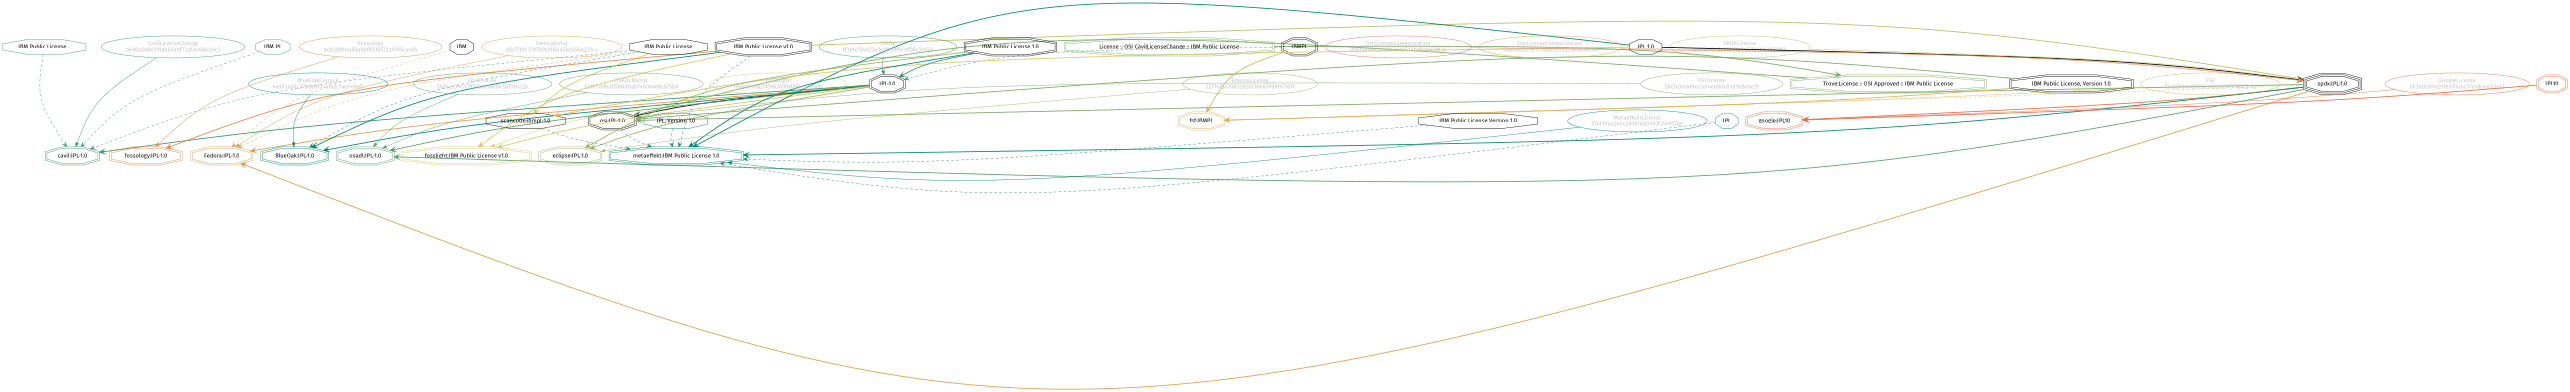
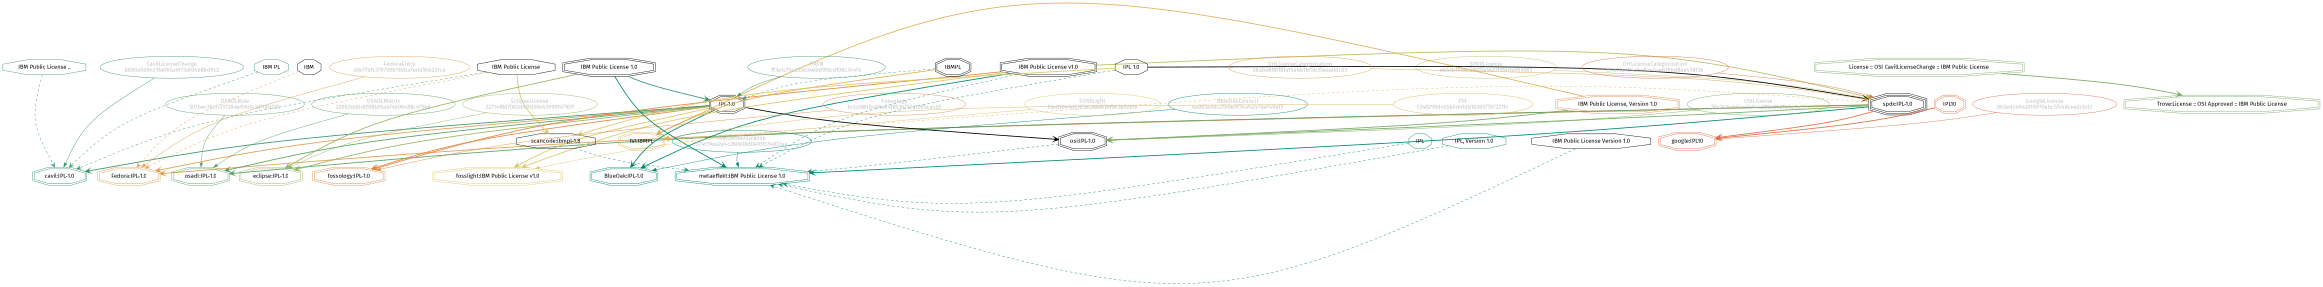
edge "IPL 1.0" -> "metaeffekt:IBM Public License 1.0": style bold -> dashed
edge "Trove:License :: OSI Approved :: IBM Public License" -> "osi:IPL-1.0": removed
edge "IBM Public License" -> "BlueOak:IPL-1.0": removed
node "IBM Public License, Version 1.0": color black -> #e18745
node "scancode:ibmpl-1.0": label "scancode:ibmpl-1.0" -> "scancode:ibmpl-1.8"
edge "IPL-1.0" -> "fossology:IPL-1.0": added
